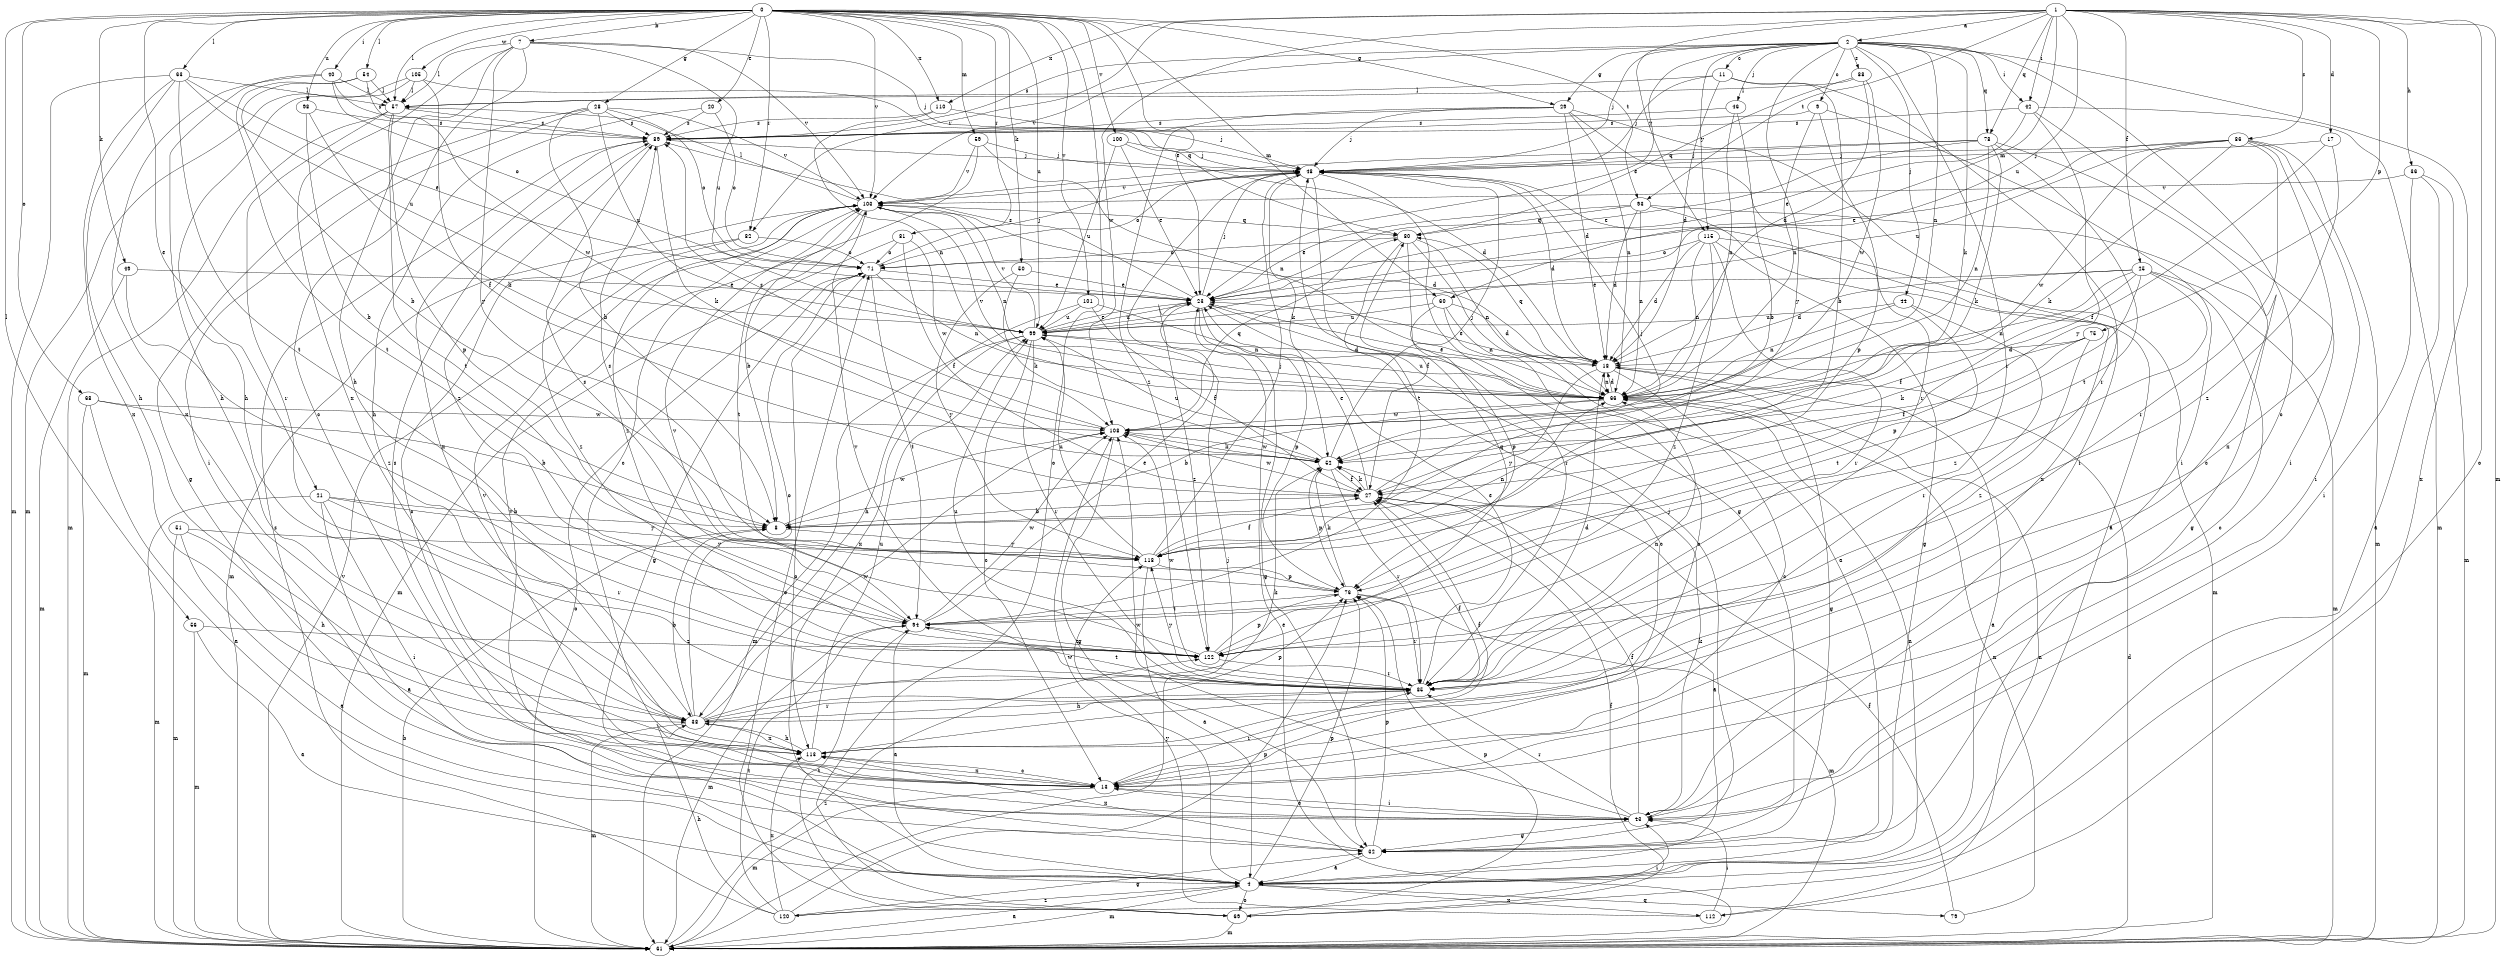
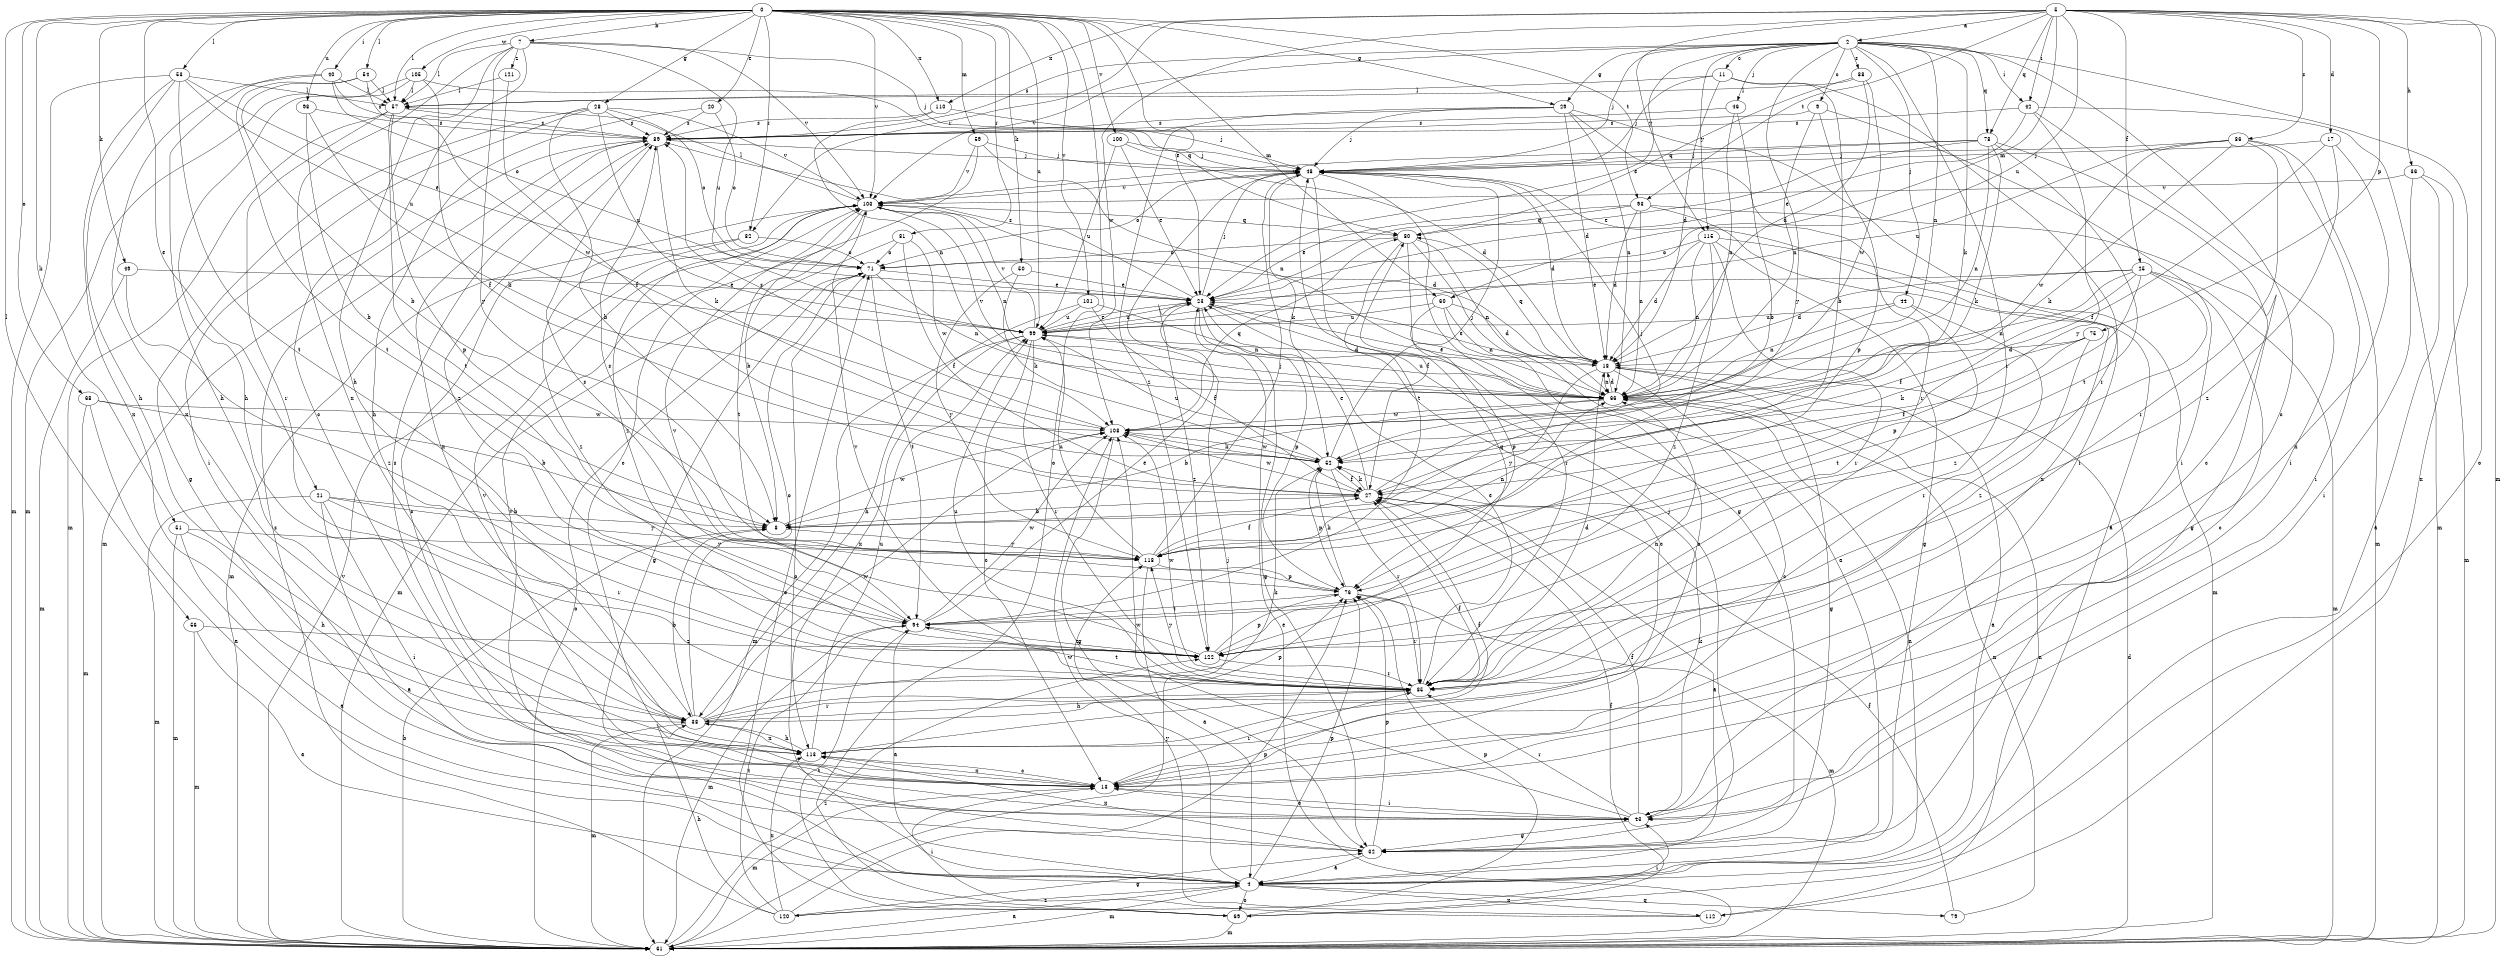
node "1": label "1" -> "5"
edge "0" -> "51": added, label "k"
node "63": label "63" -> "53"
node "121": added
edge "71" -> "48": removed, label "j"
edge "86" -> "23": removed, label "e"
edge "86" -> "113": now "17" -> "113"
edge "89" -> "61": added, label "m"
edge "112" -> "43": now "112" -> "13"
